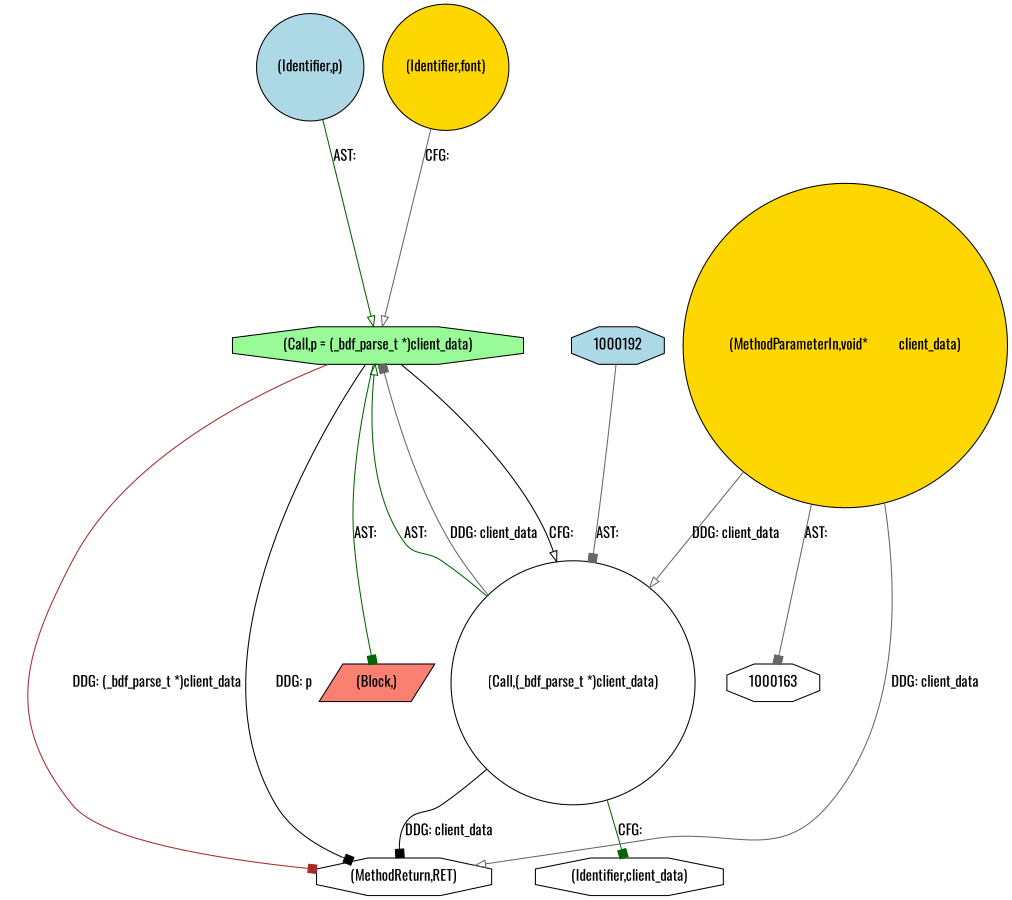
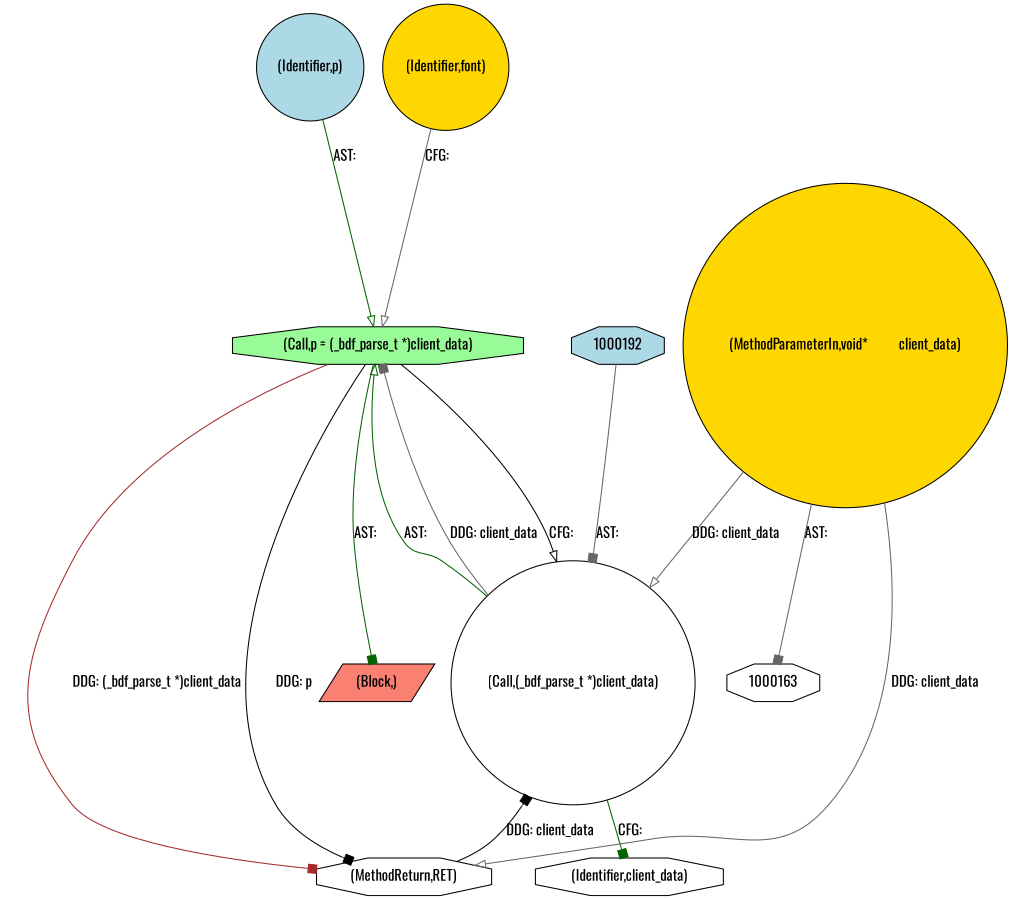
edge "(Call,(_bdf_parse_t *)client_data)" -> "(MethodReturn,RET)": reversed
